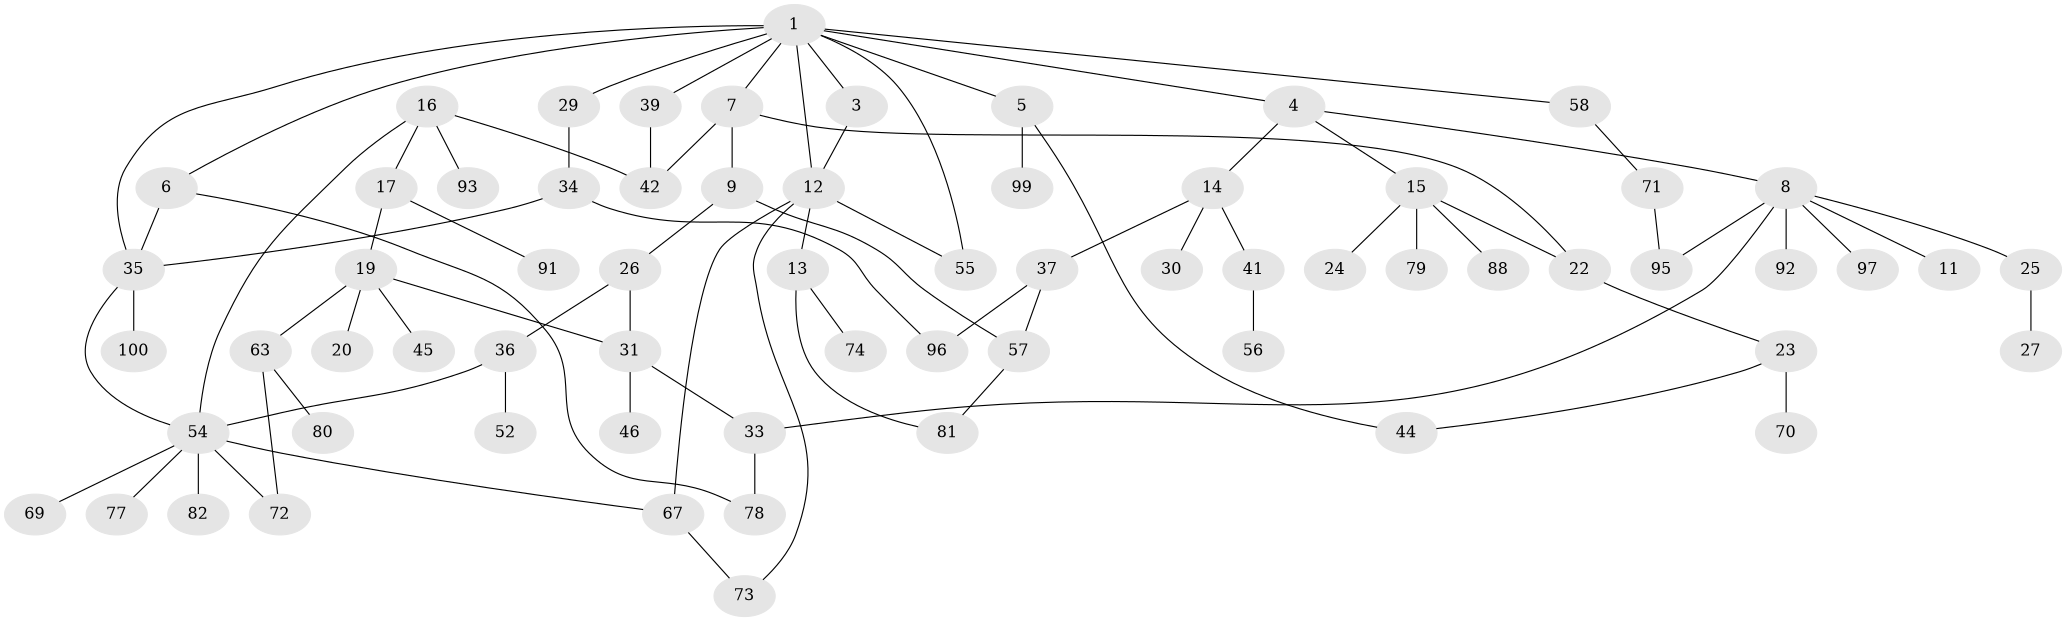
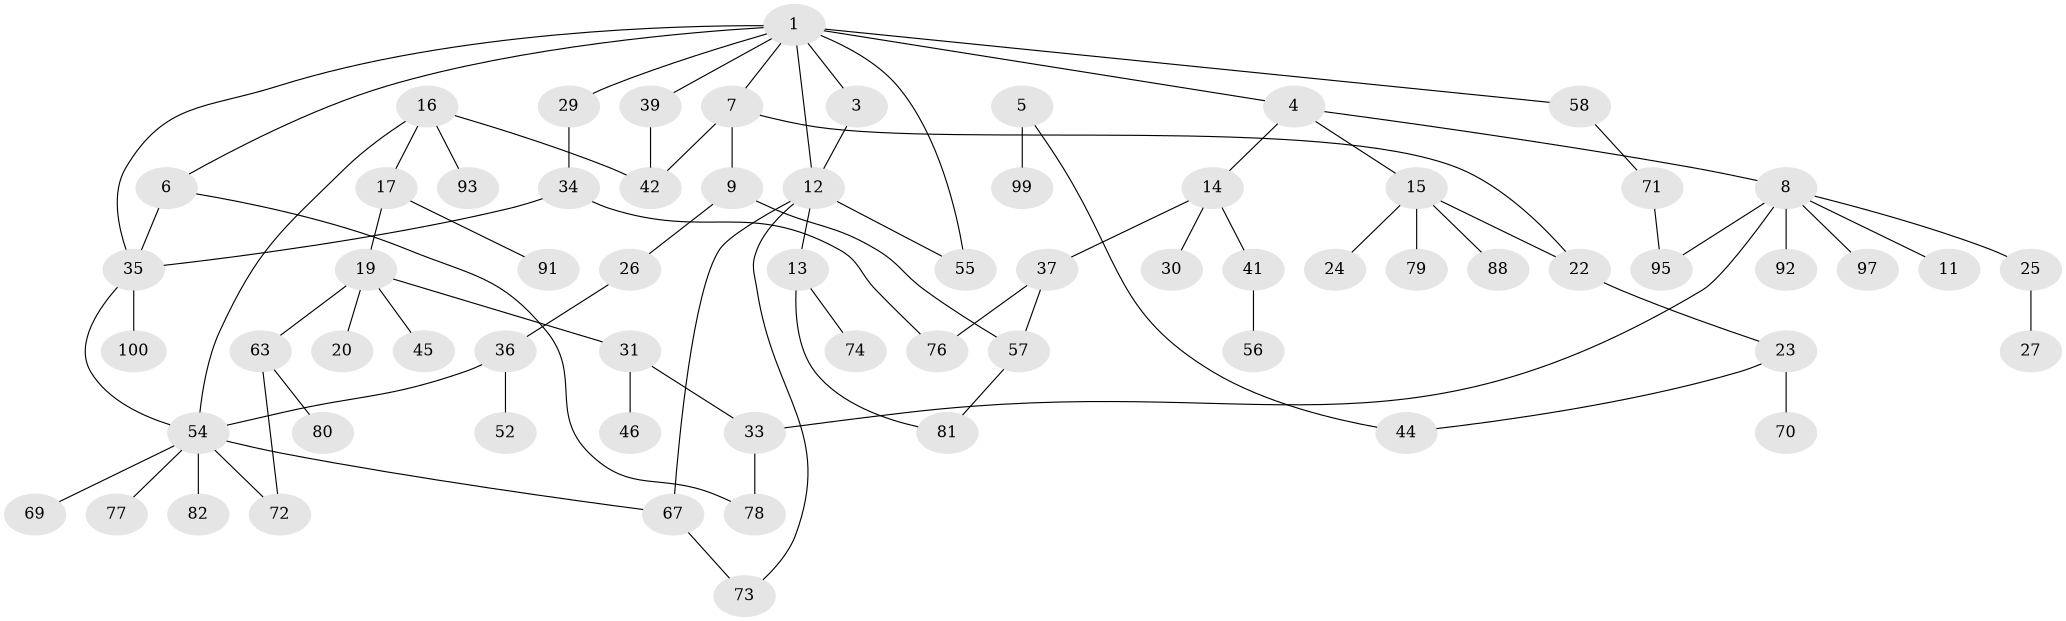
edge "1" -- "5": removed
edge "26" -- "31": removed
node "96": label "96" -> "76"
